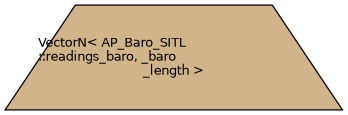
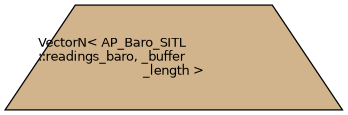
node "VectorN< AP_Baro_SITL ::readings_baro, _baro _length >": label "VectorN< AP_Baro_SITL ::readings_baro, _baro _length >" -> "VectorN< AP_Baro_SITL ::readings_baro, _buffer _length >"
